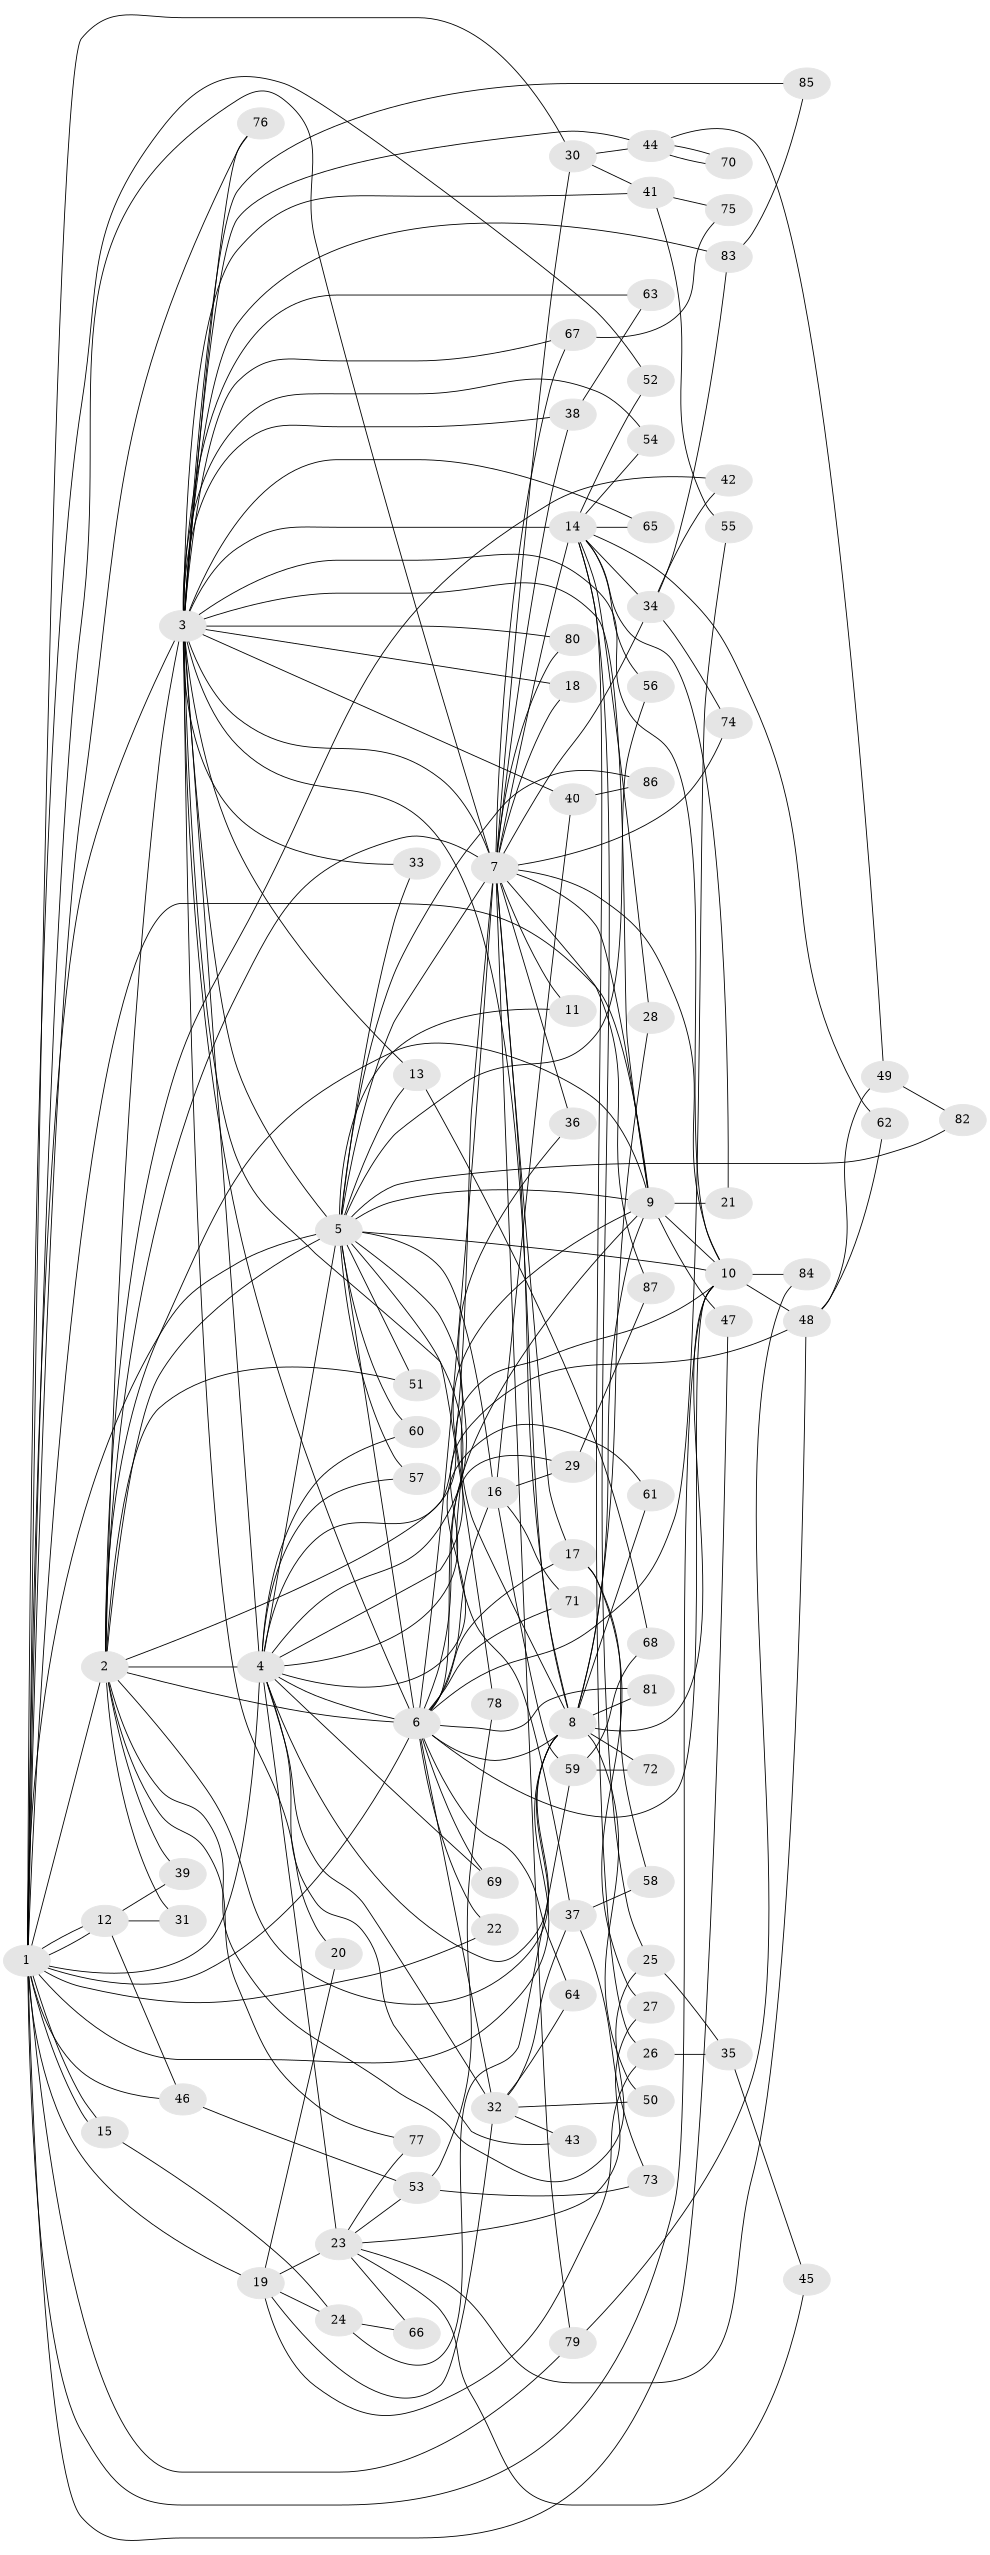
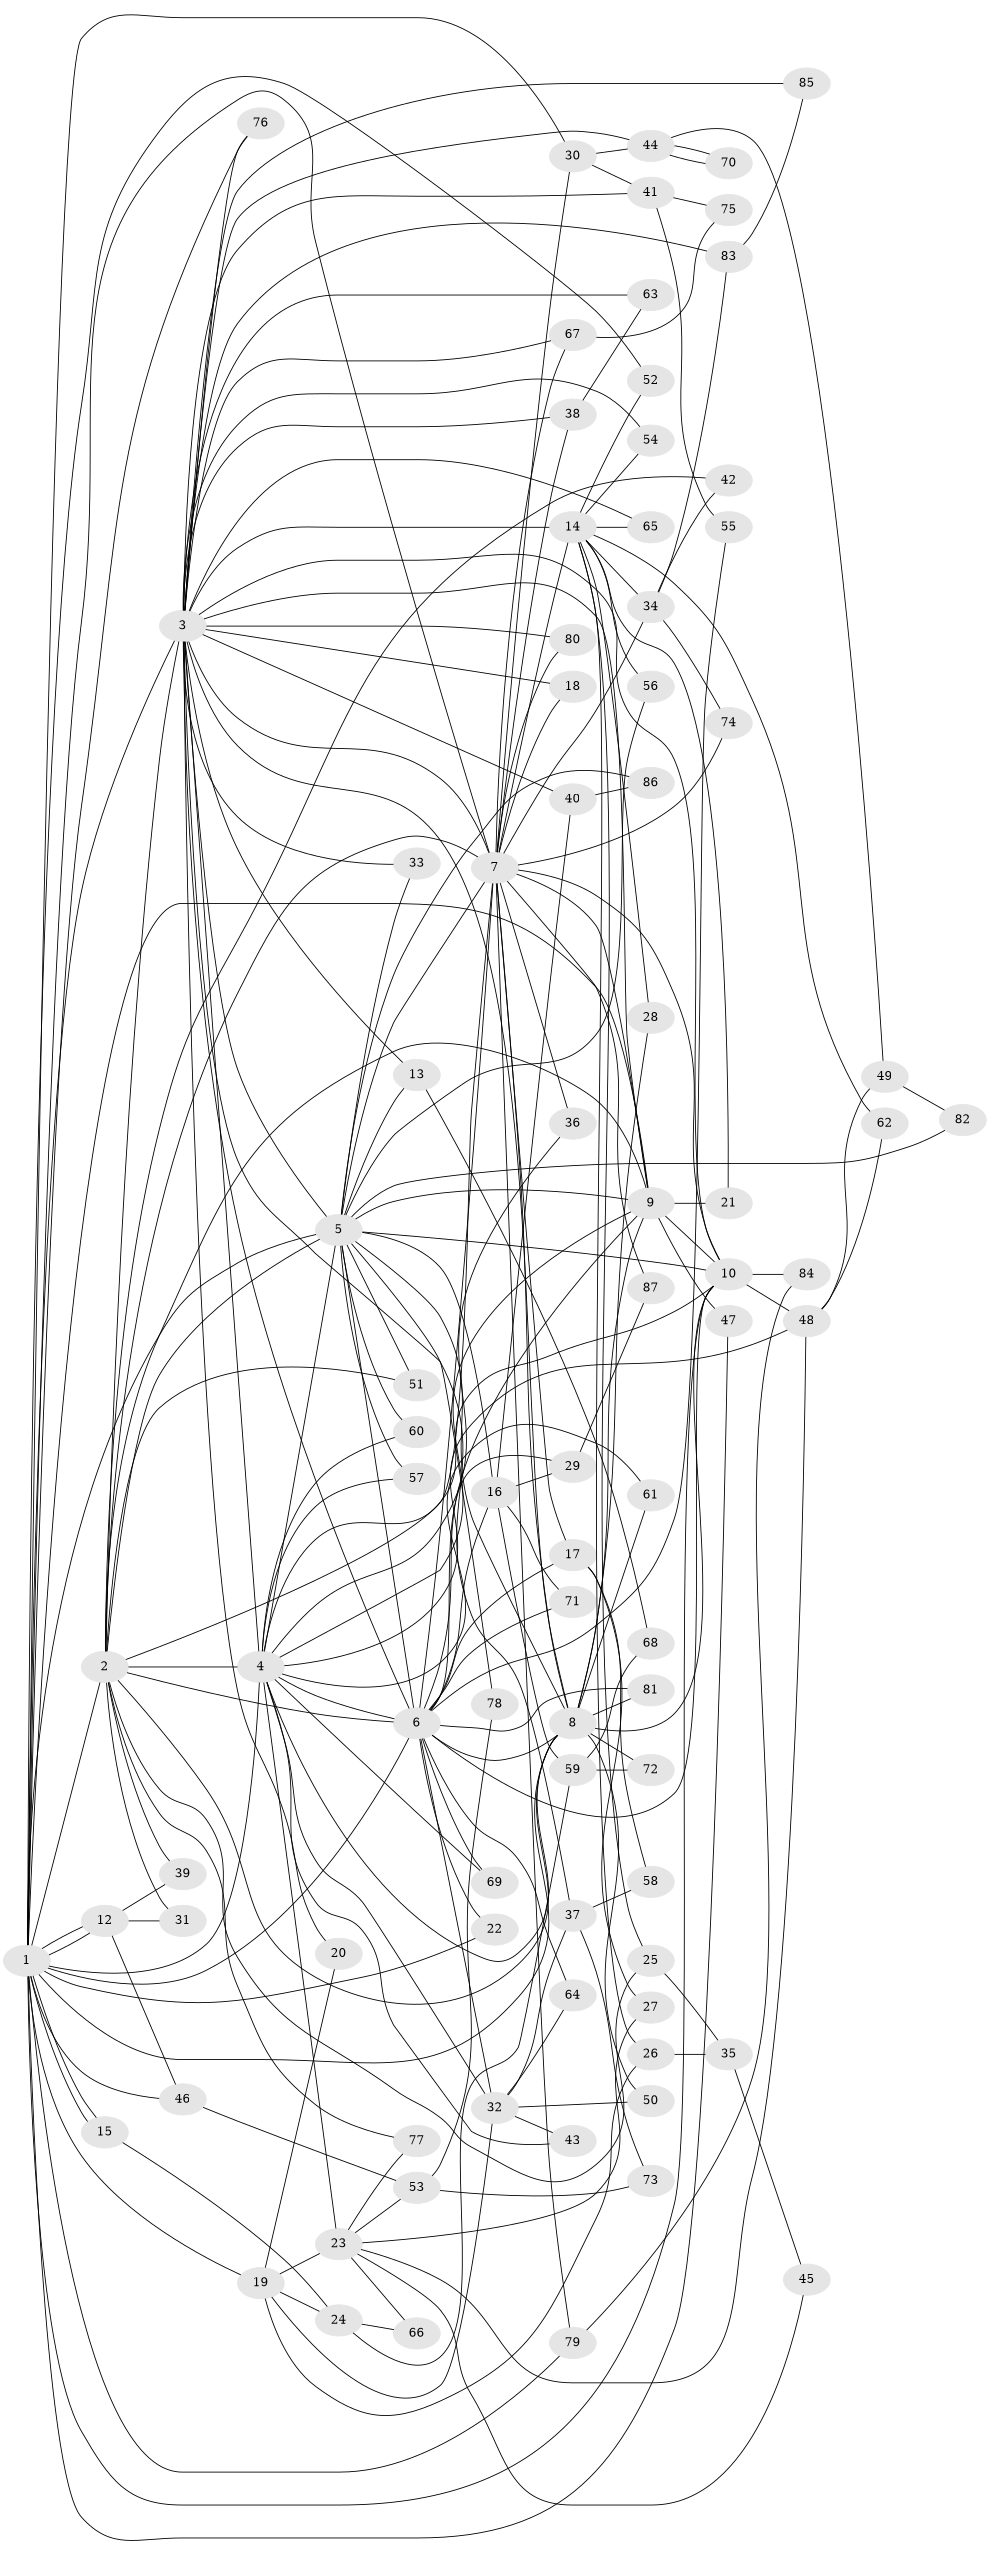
node "11": removed
